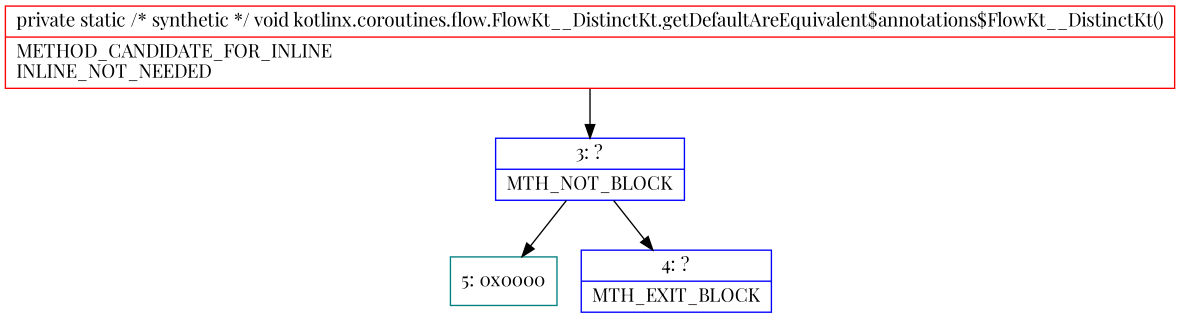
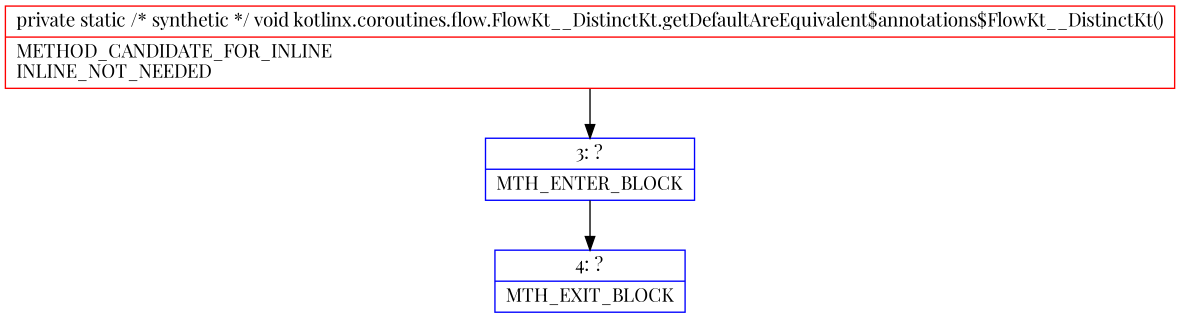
node "3: ?": text "MTH_NOT_BLOCK" -> "MTH_ENTER_BLOCK"
node "5: 0x0000": removed
